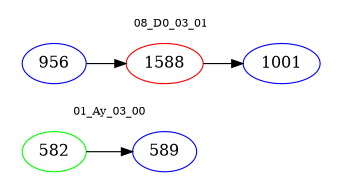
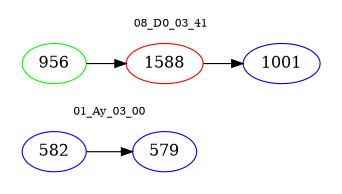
cluster "08_D0_03_01": label "08_D0_03_01" -> "08_D0_03_41"
node "956": color blue -> green
node "582": color green -> blue
node "589": label "589" -> "579"
